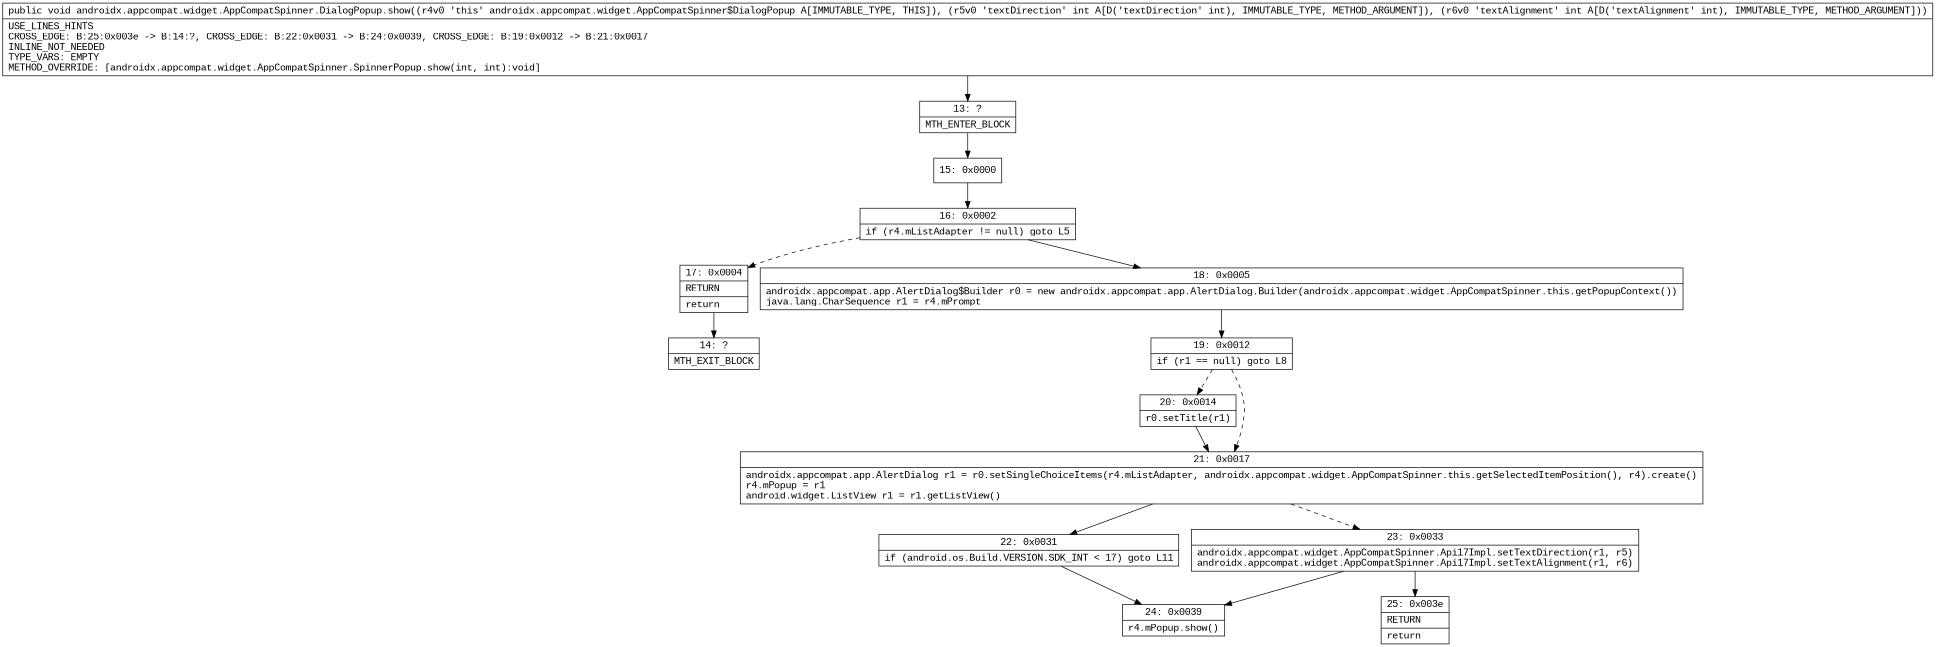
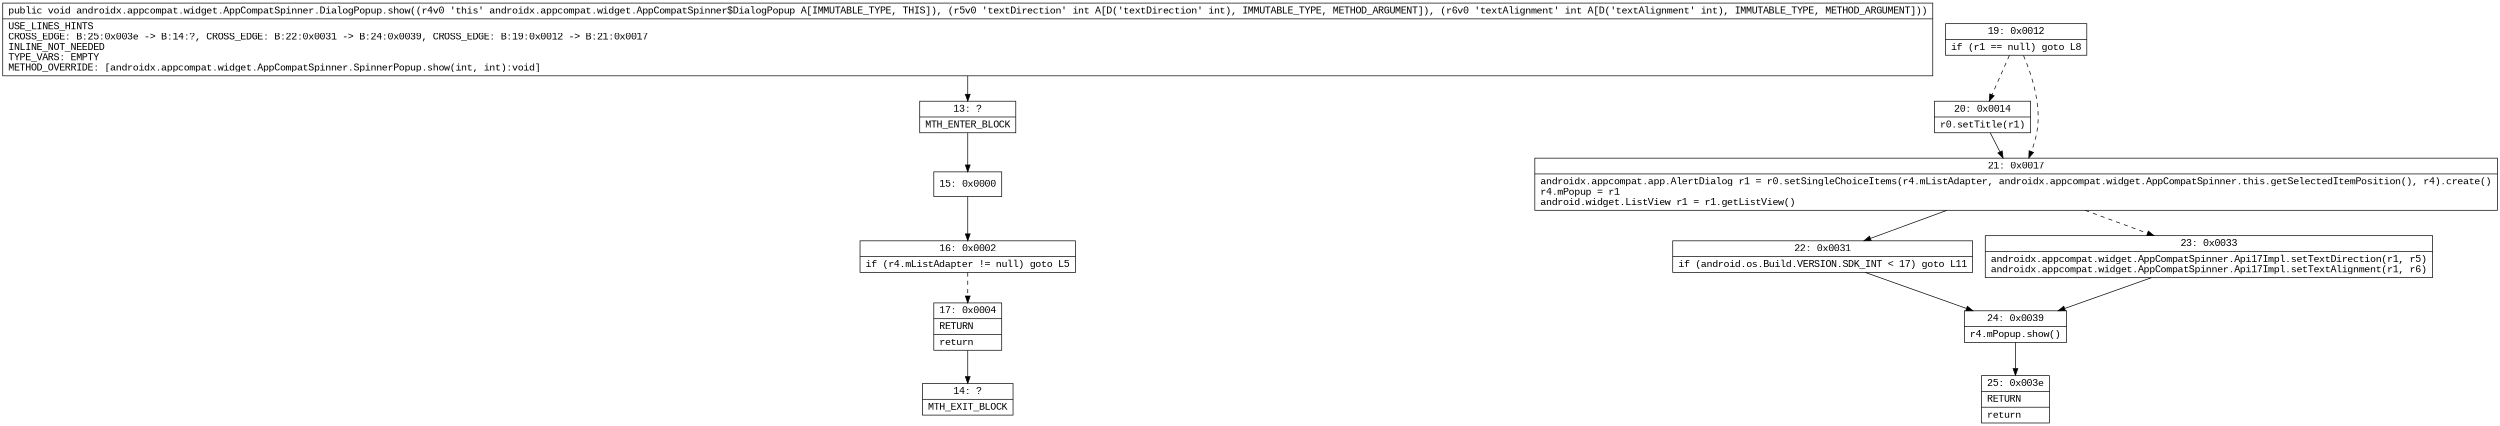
node "18: 0x0005": removed
edge "23: 0x0033" -> "25: 0x003e": now "24: 0x0039" -> "25: 0x003e"
